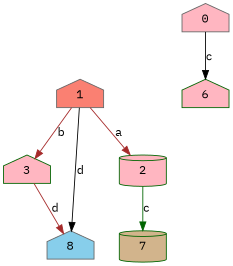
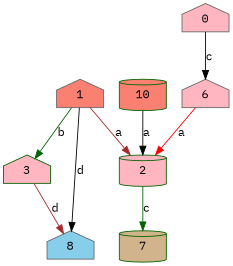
node "10": added
node "6": color darkgreen -> gray40
edge "6" -> "2": added, label "a"
edge "1" -> "3": color brown -> darkgreen
